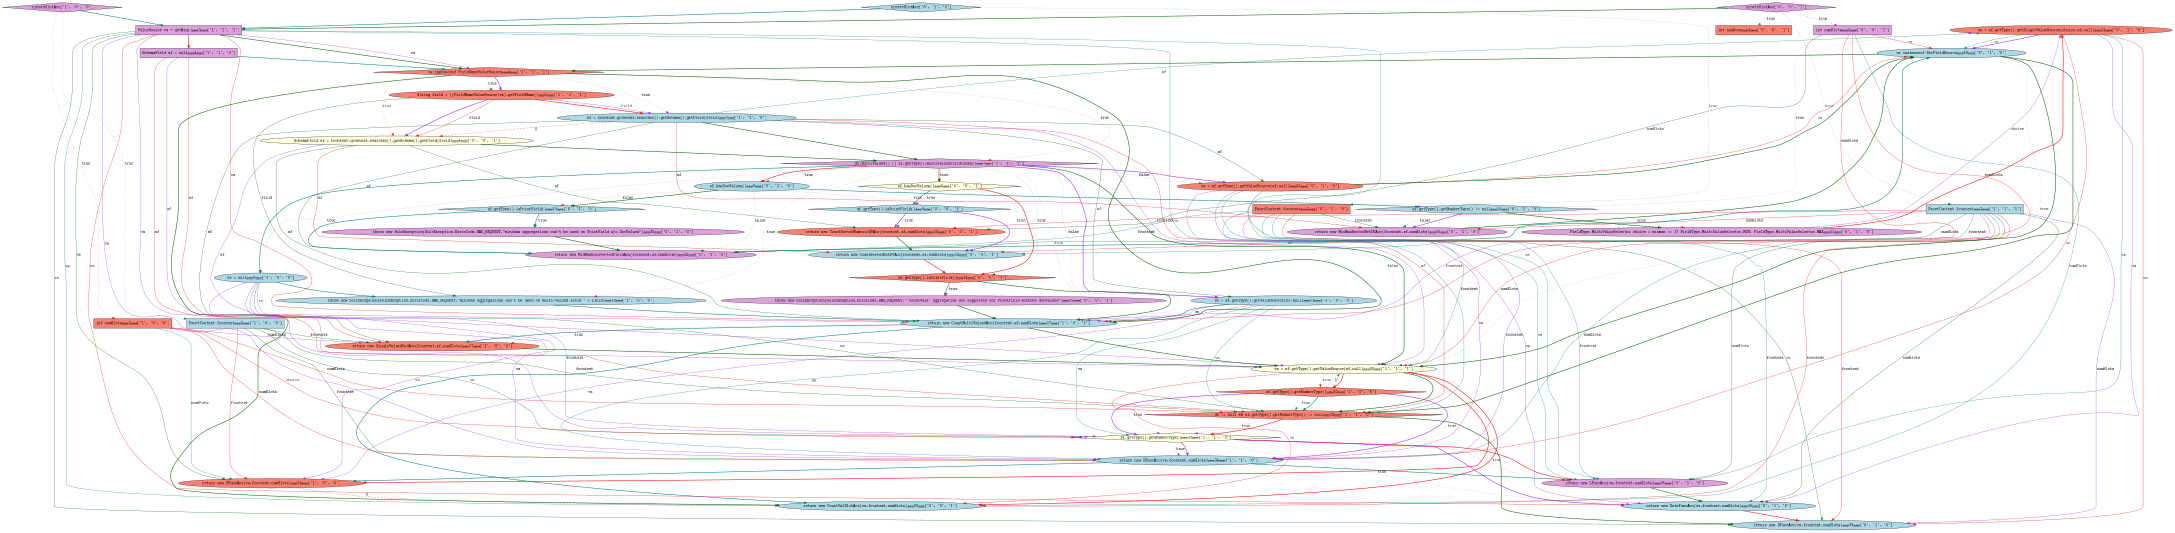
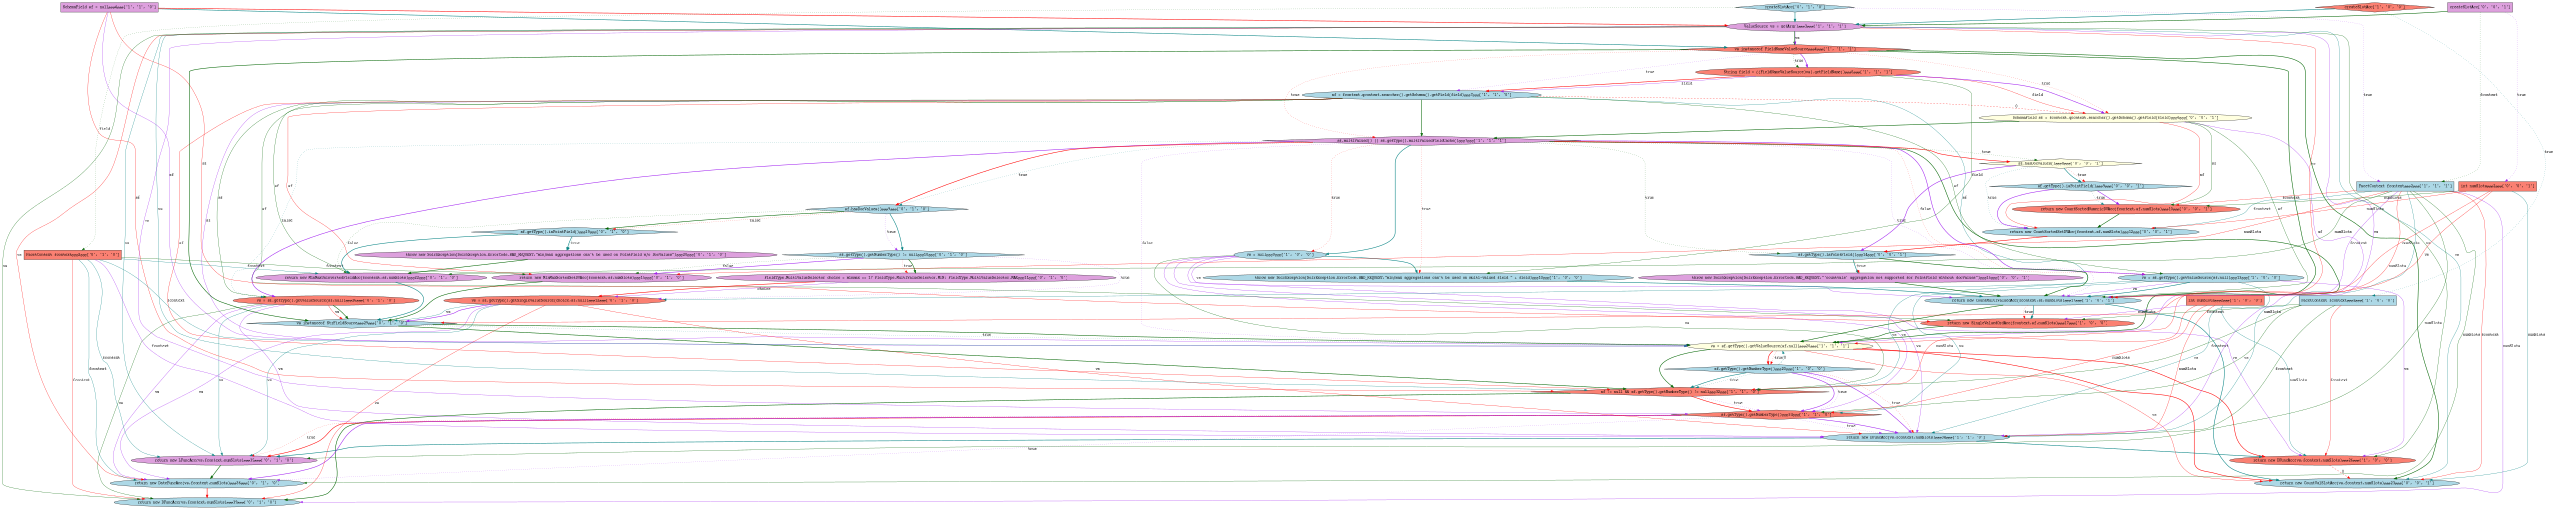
node "createSlotAcc['1', '0', '0']": fillcolor plum -> salmon
node "createSlotAcc['0', '0', '1']": shape diamond -> box
edge "createSlotAcc['0', '1', '0']" -> "FacetContext fcontext@@@2@@@['1', '1', '1']": added, label "true"
edge "createSlotAcc['0', '0', '1']" -> "int numSlots@@@2@@@['0', '0', '1']": style dashed -> dotted
node "ValueSource vs = getArg()@@@3@@@['1', '1', '1']": shape box -> ellipse
node "int numDocs@@@2@@@['0', '0', '1']": removed
node "int numSlots@@@2@@@['0', '0', '1']": fillcolor plum -> salmon
edge "ValueSource vs = getArg()@@@3@@@['1', '1', '1']" -> "SchemaField sf = null@@@4@@@['1', '1', '0']": reversed
node "vs instanceof StrFieldSource@@@29@@@['0', '1', '0']": shape ellipse -> diamond
edge "vs instanceof StrFieldSource@@@29@@@['0', '1', '0']" -> "vs instanceof FieldNameValueSource@@@4@@@['1', '1', '1']": reversed
edge "createSlotAcc['0', '1', '0']" -> "FacetContext fcontext@@@2@@@['0', '1', '0']": label "true" -> "field"
edge "createSlotAcc['0', '0', '1']" -> "FacetContext fcontext@@@2@@@['1', '1', '1']": label "true" -> "fcontext"
edge "createSlotAcc['1', '0', '0']" -> "int numSlots@@@2@@@['1', '0', '0']": removed, label "true"
node "sf.hasDocValues()@@@9@@@['0', '1', '0']": shape ellipse -> diamond
edge "sf.hasDocValues()@@@8@@@['0', '0', '1']" -> "sf.getType().isPointField()@@@14@@@['0', '0', '1']": color red -> purple
node "sf.getType().isPointField()@@@14@@@['0', '0', '1']": fillcolor salmon -> lightblue
edge "vs = null@@@9@@@['1', '0', '0']" -> "sf.getType().getNumberType()@@@33@@@['1', '1', '0']": label "fcontext" -> "vs"
edge "int numSlots@@@2@@@['1', '0', '0']" -> "sf.getType().getNumberType()@@@33@@@['1', '1', '0']": label "choice" -> "numSlots"
node "sf.getType().getNumberType()@@@20@@@['1', '0', '0']": fillcolor salmon -> lightblue
node "sf.getType().getNumberType()@@@33@@@['1', '1', '0']": fillcolor lightyellow -> salmon
